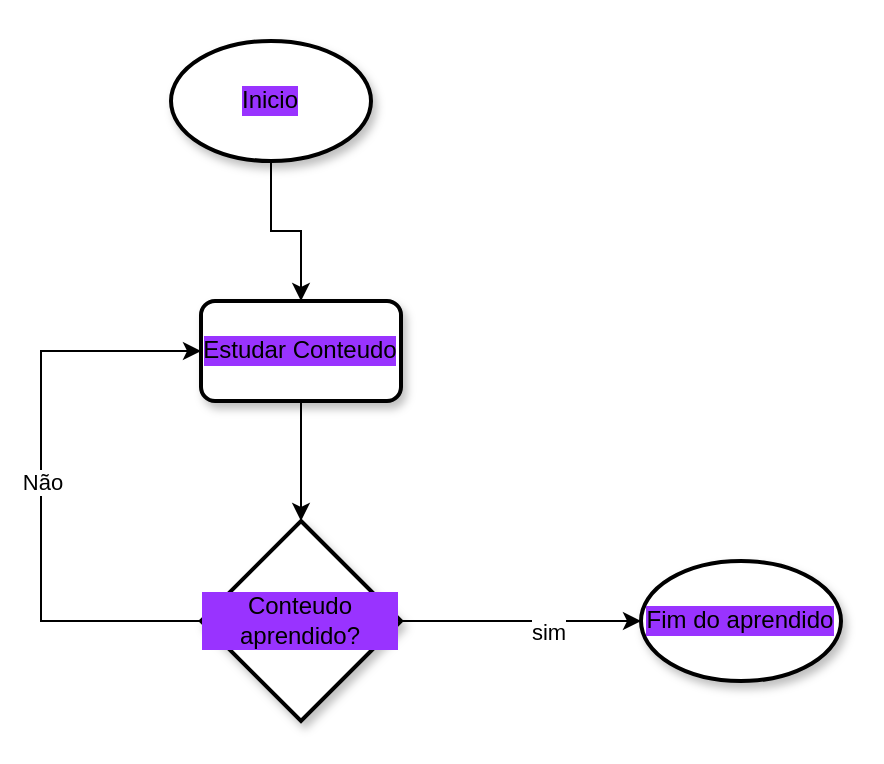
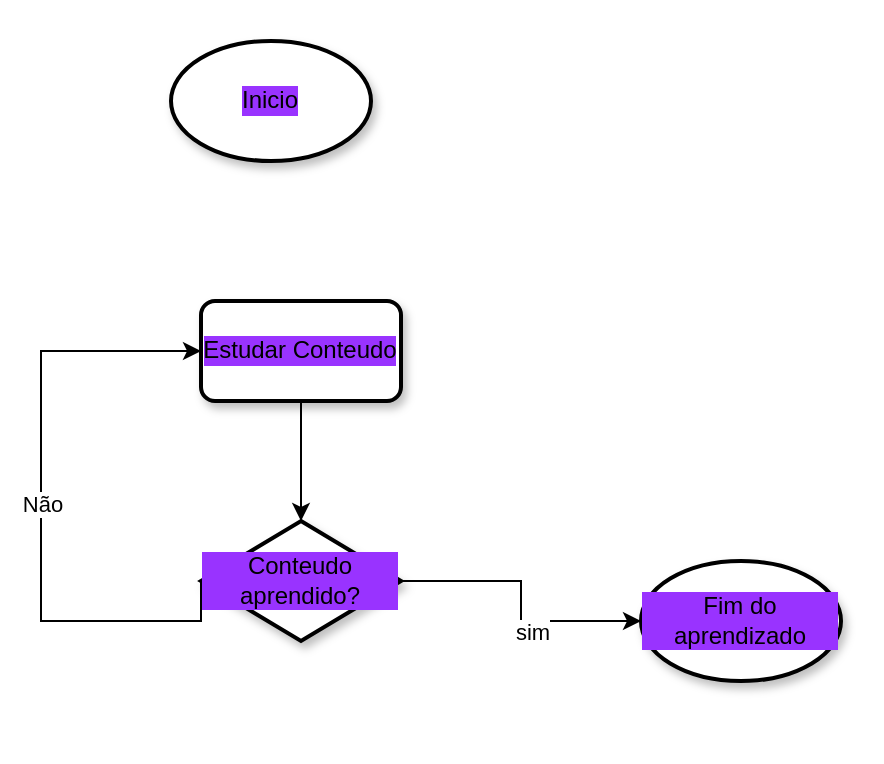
edge "Inicio" -> "Estudar Conteudo": removed
node "Conteudo aprendido?": size 200x200 -> 200x120
node "Fim do aprendido": label "Fim do aprendido" -> "Fim do aprendizado"
